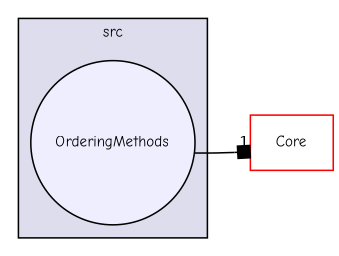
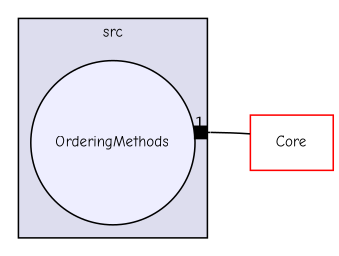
edge "OrderingMethods" -> "Core": reversed
